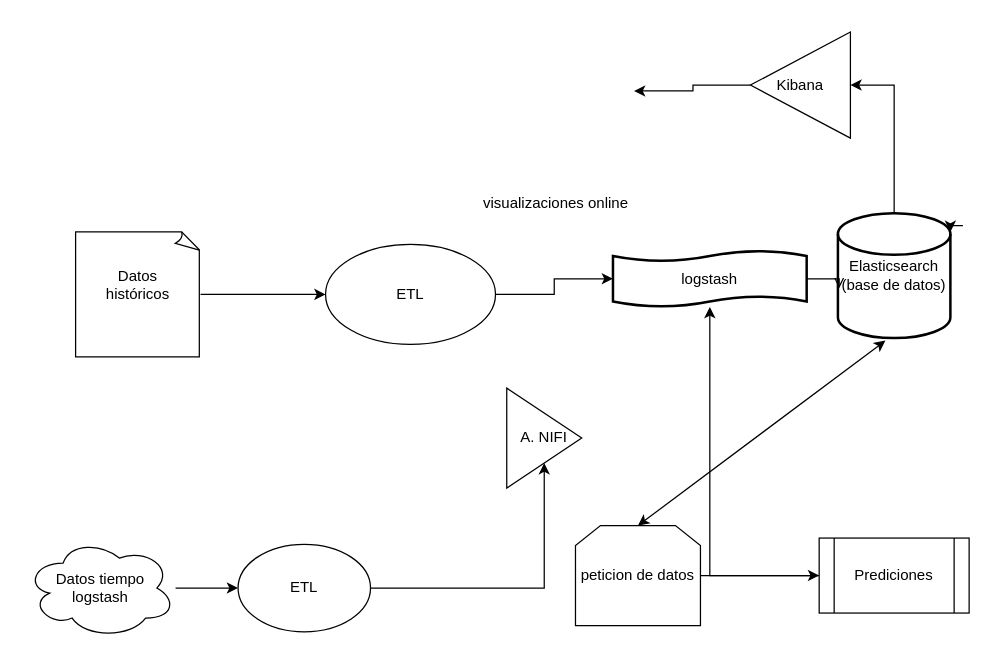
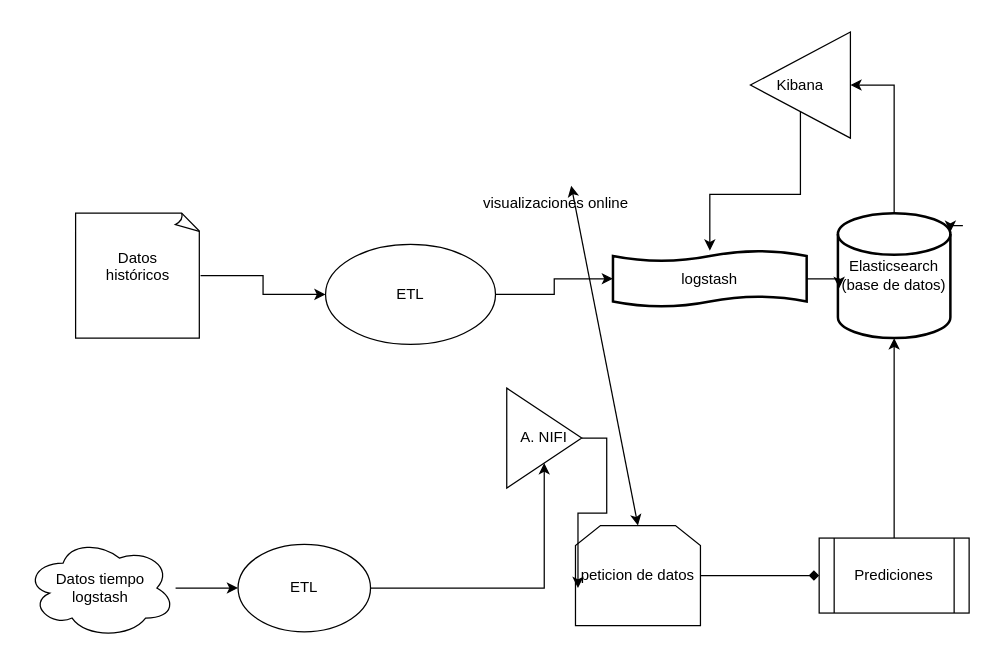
edge "Kibana" -> "visualizaciones online": now "Kibana" -> "logstash"
edge "logstash" -> "Elasticsearch (base de datos)": arrowhead open -> classic
node "Datos históricos": moved (138, 294) -> (138, 276)
edge "Elasticsearch (base de datos)" -- "peticion de datos": now "visualizaciones online" -- "peticion de datos"
edge "Prediciones" -> "logstash": now "Prediciones" -> "Elasticsearch (base de datos)"
edge "A. NIFI" -> "peticion de datos": added
edge "peticion de datos" -> "Prediciones": arrowhead classic -> diamond
